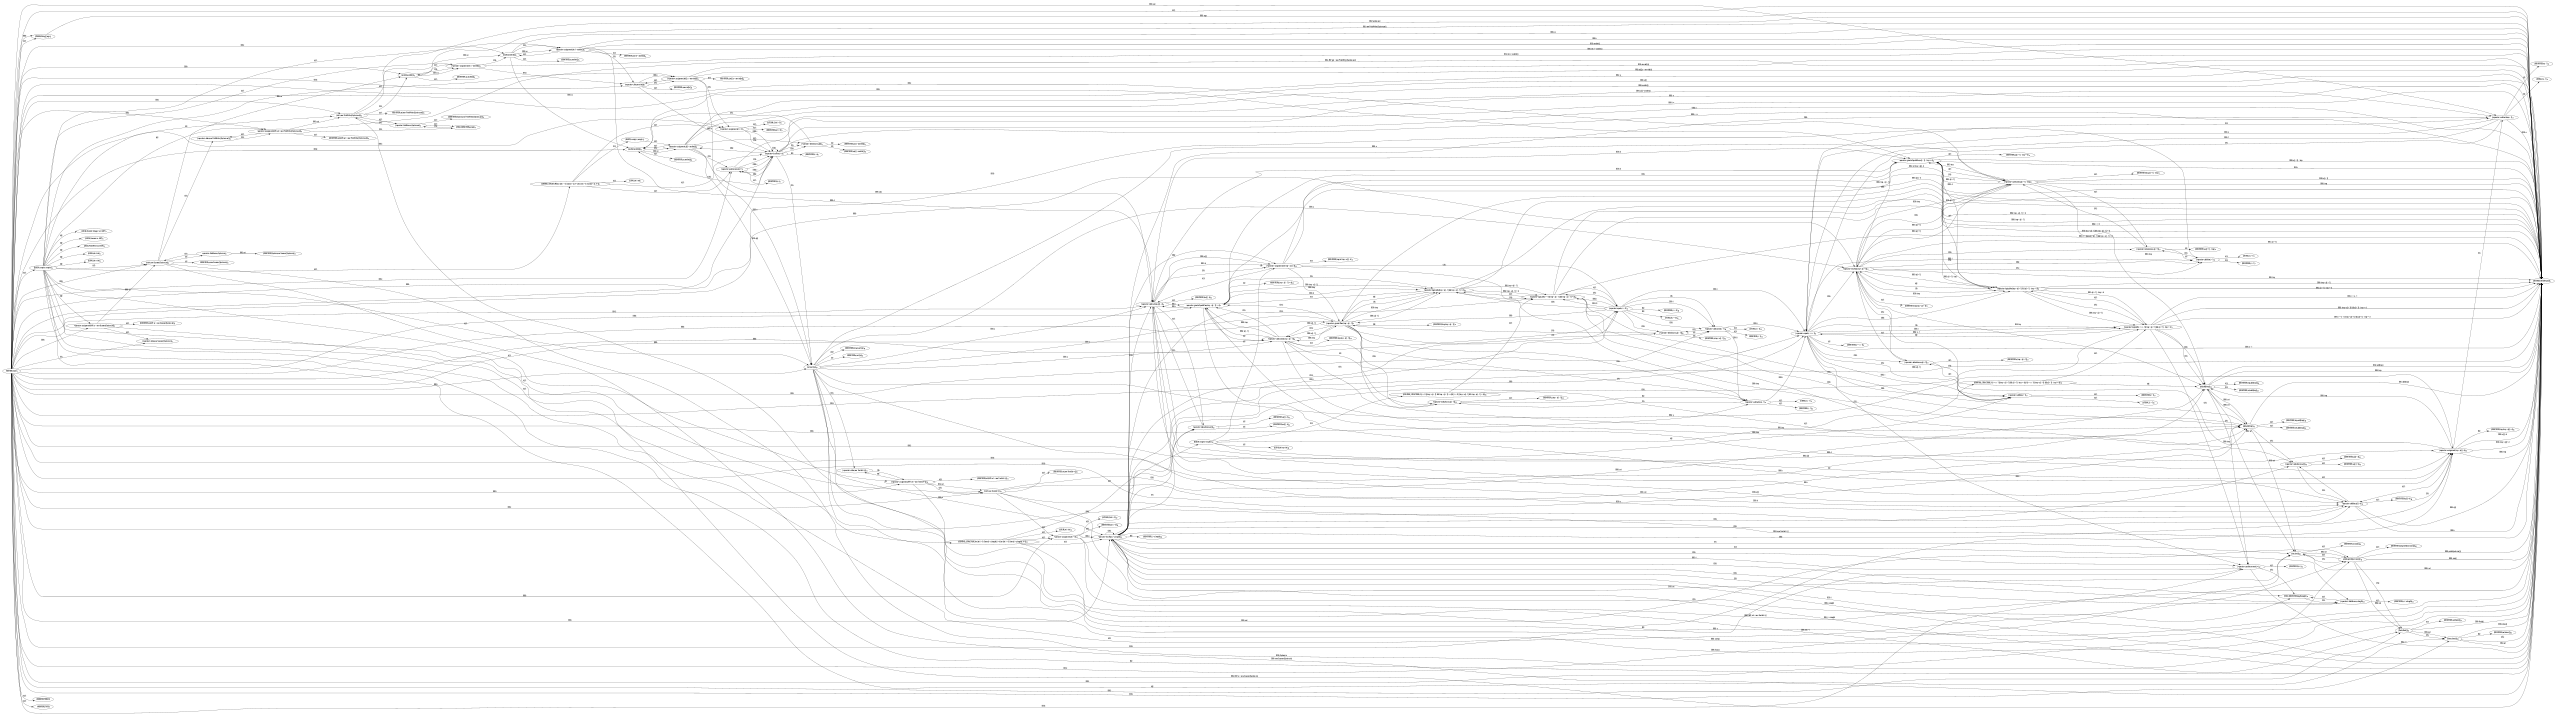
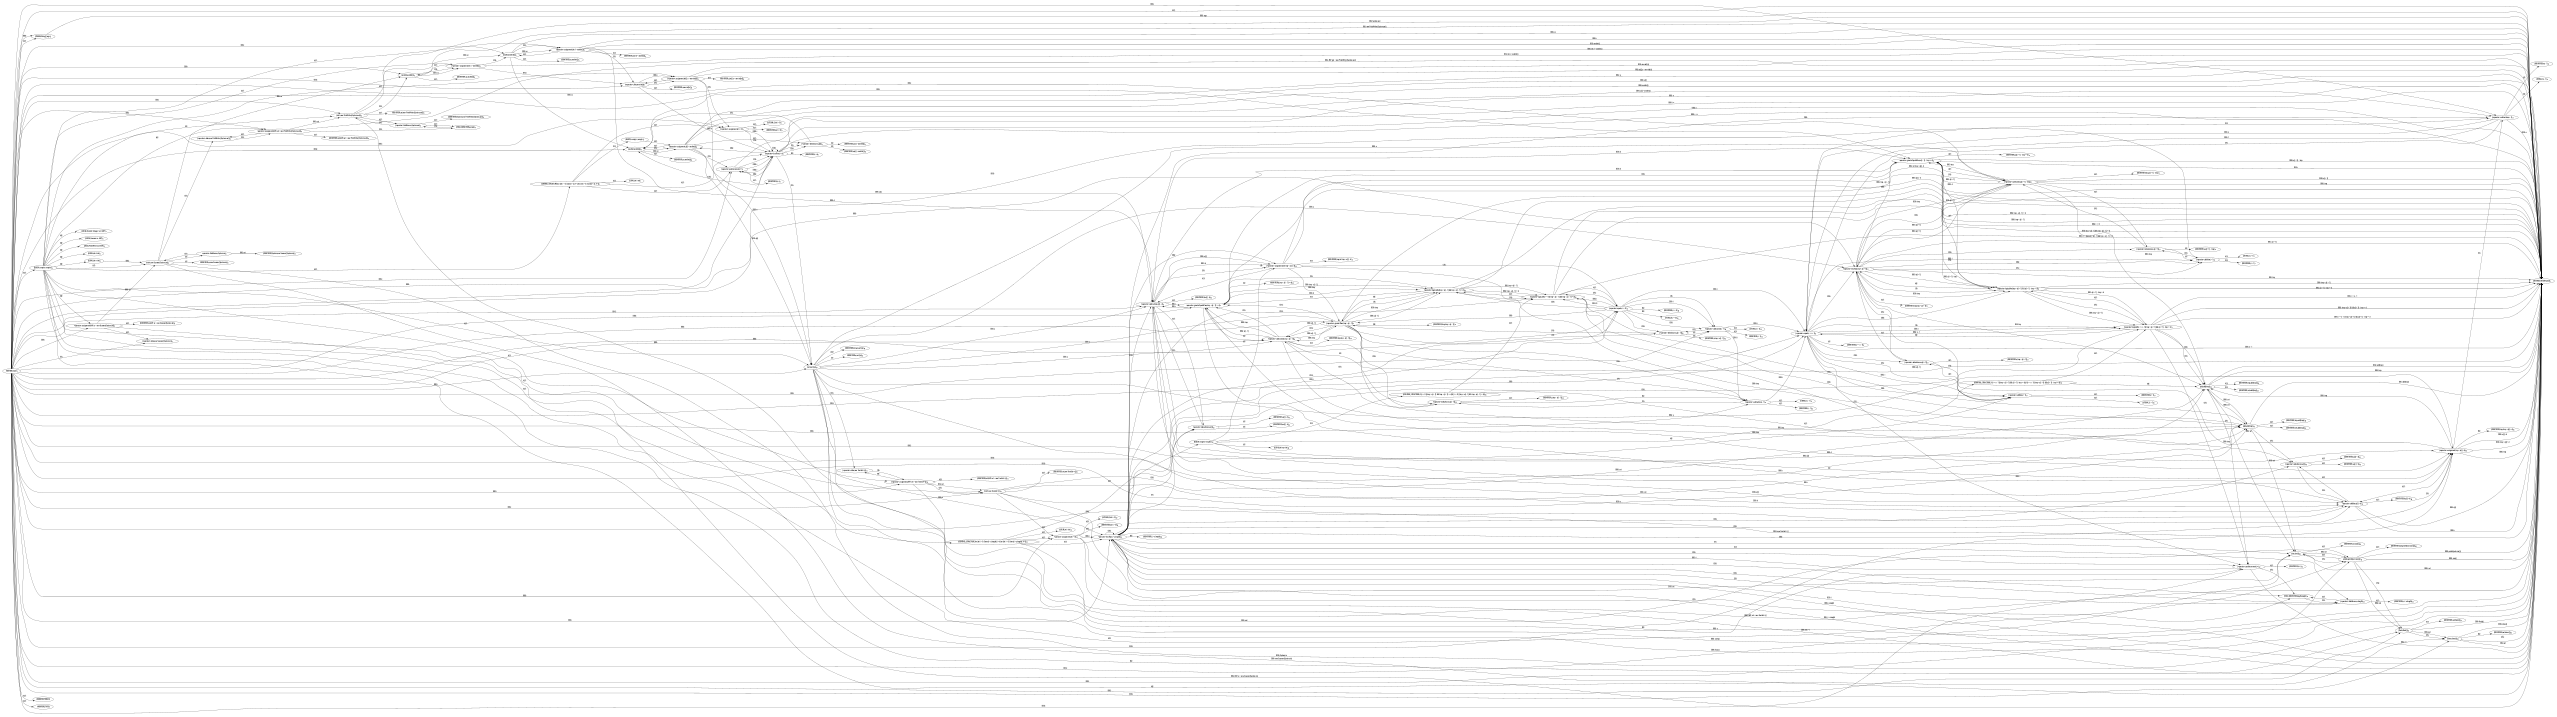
edge "(METHOD,main)" -> "(<operator>.subtraction,n - 1)": label "DDG: out" -> "DDG: "
edge "(METHOD,main)" -> "(<init>,new Scanner(System.in))": now "(LOCAL,int n: int)" -> "(<init>,new Scanner(System.in))"
